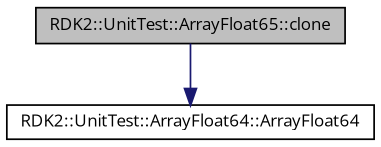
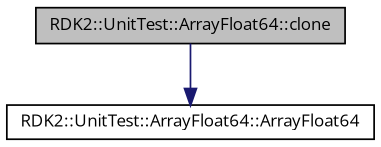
node "RDK2::UnitTest::ArrayFloat65::clone": label "RDK2::UnitTest::ArrayFloat65::clone" -> "RDK2::UnitTest::ArrayFloat64::clone"
